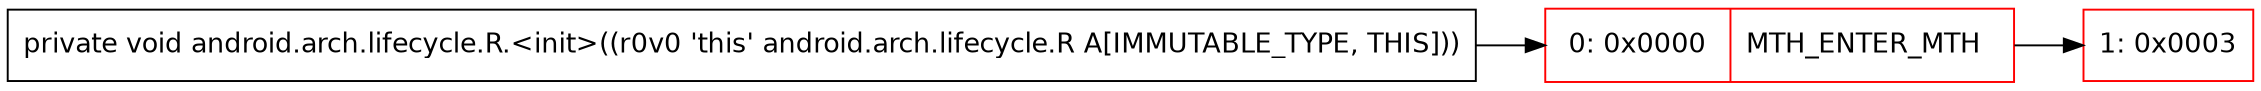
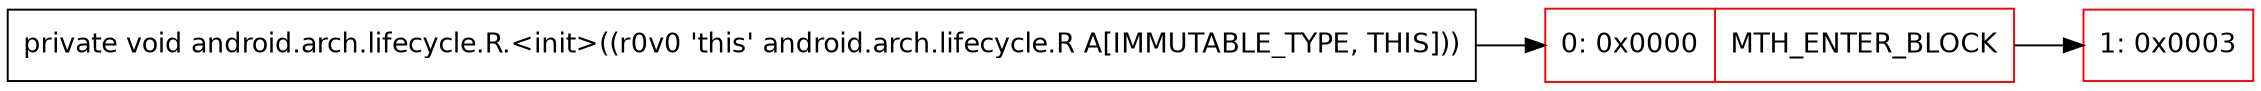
node "0: 0x0000": text "MTH_ENTER_MTH" -> "MTH_ENTER_BLOCK"
